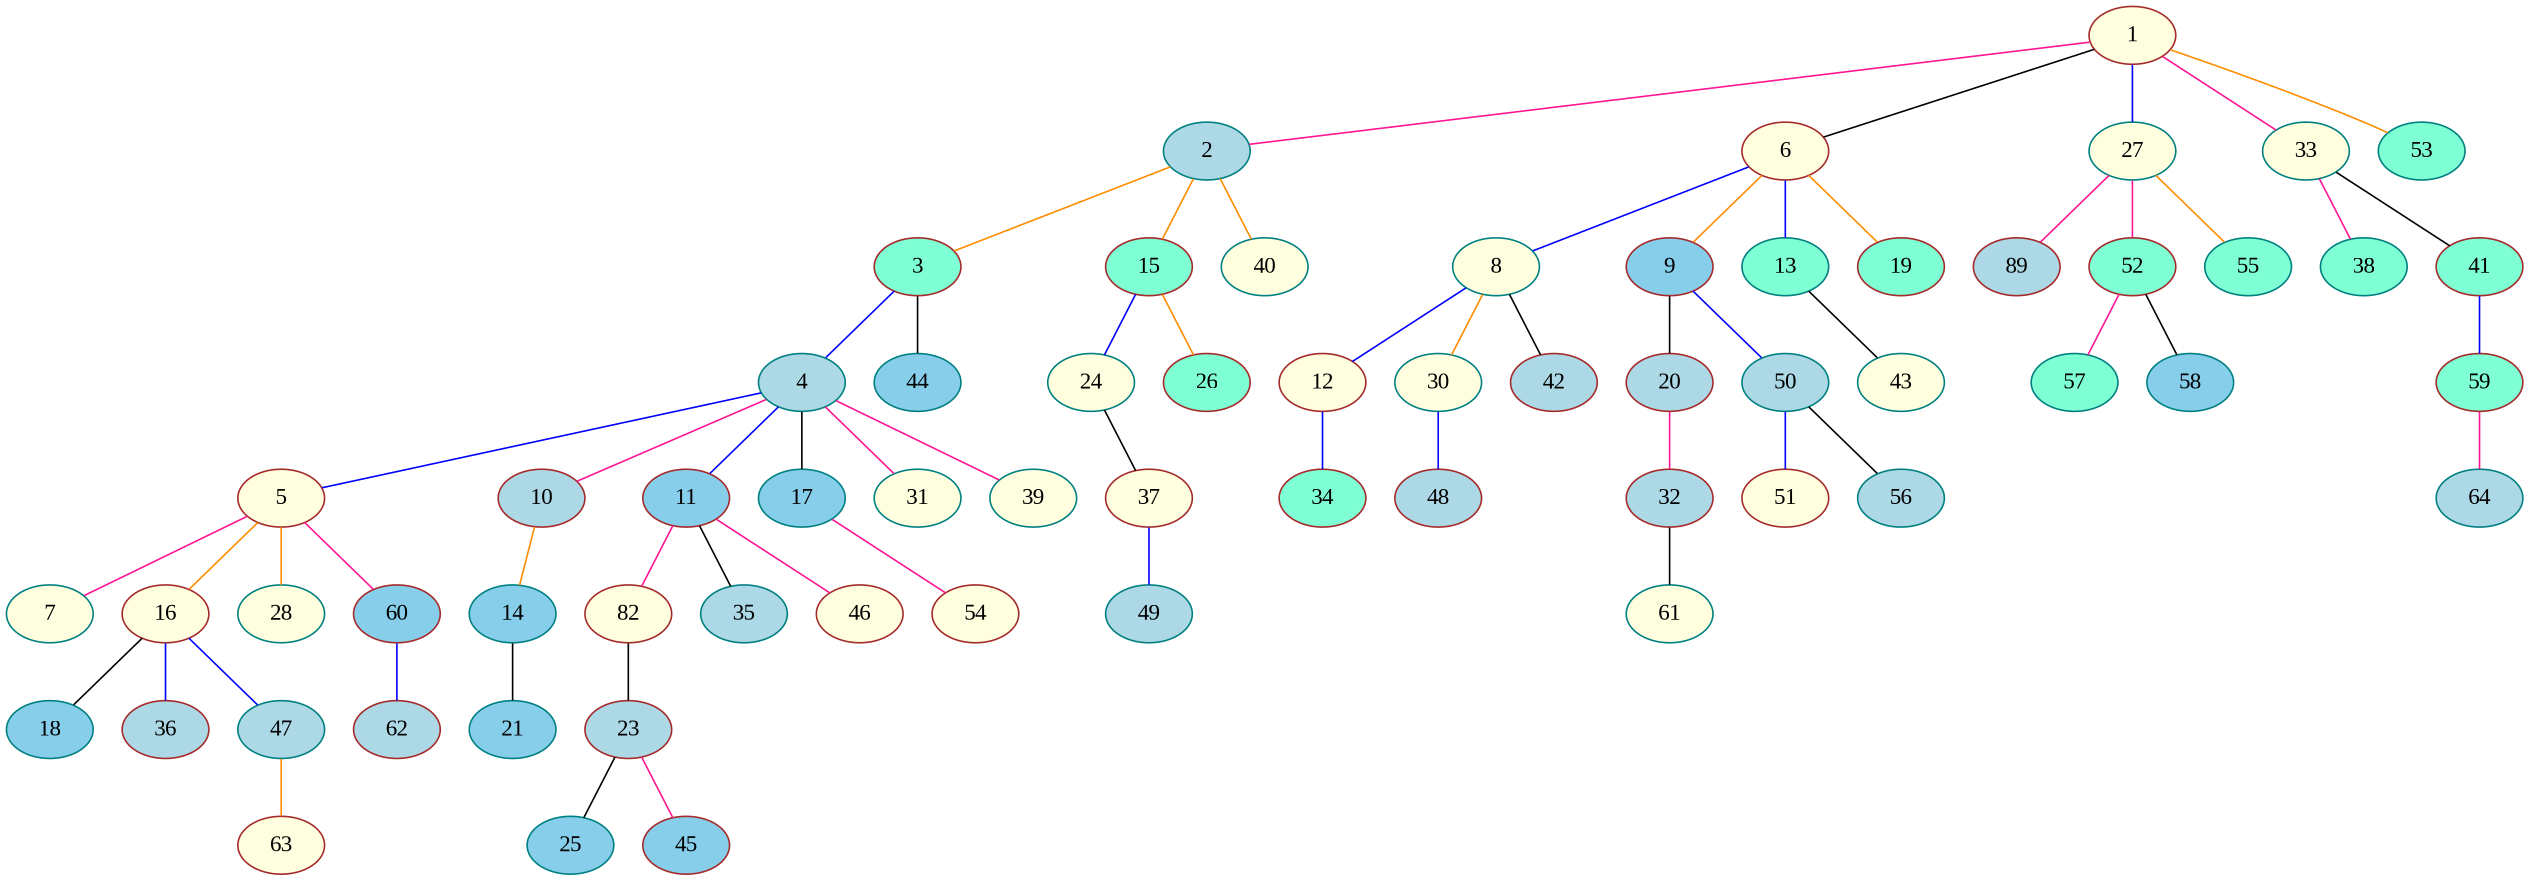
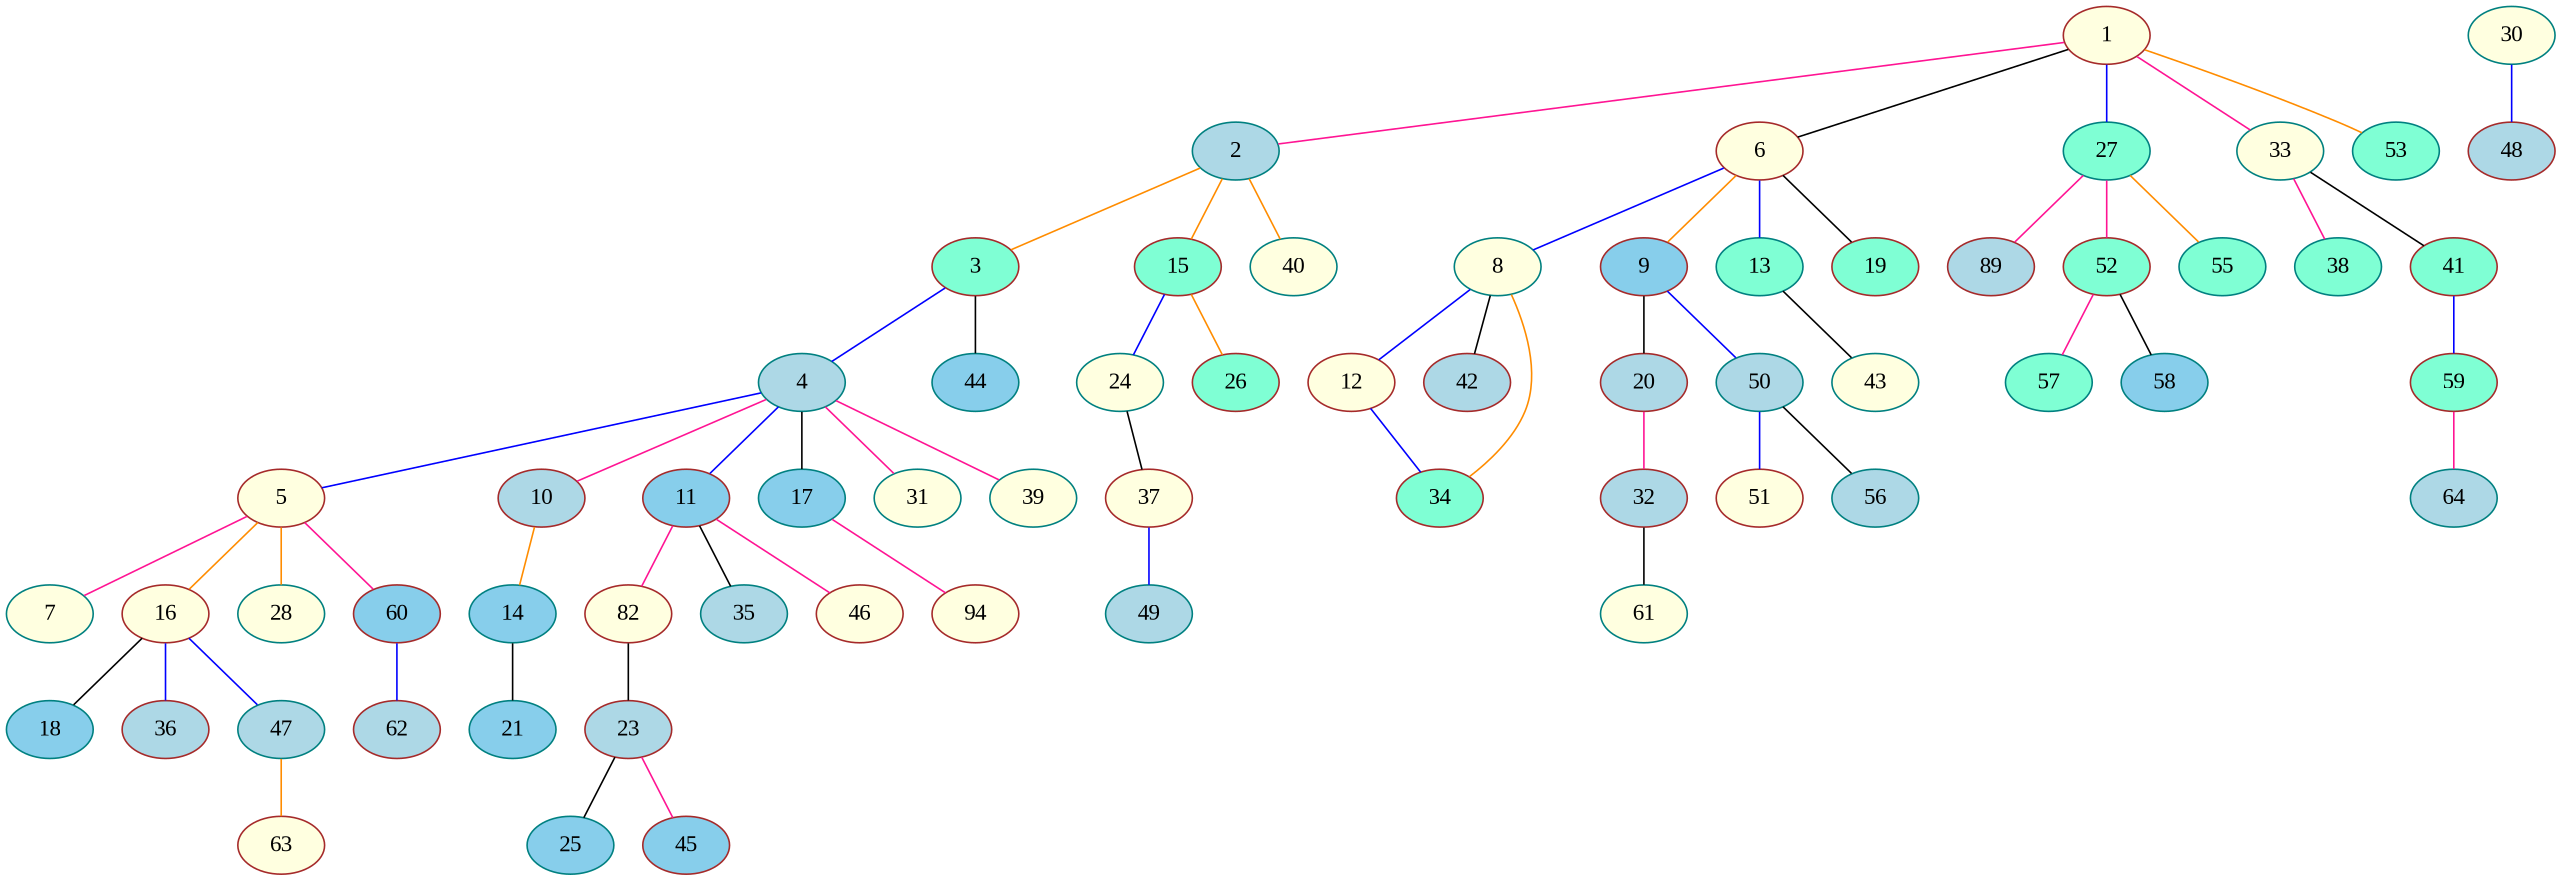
node "27": fillcolor lightyellow -> aquamarine
edge "6" -- "19": color darkorange -> black
edge "8" -- "30": now "8" -- "34"
node "54": label "54" -> "94"
